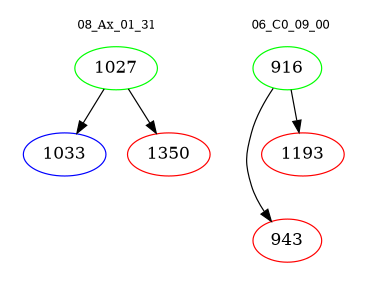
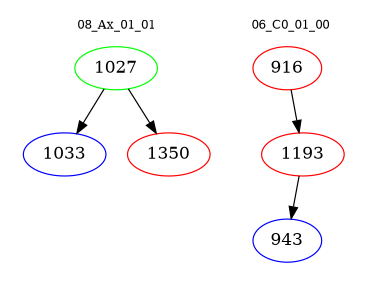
cluster "08_Ax_01_31": label "08_Ax_01_31" -> "08_Ax_01_01"
cluster "06_C0_09_00": label "06_C0_09_00" -> "06_C0_01_00"
node "916": color green -> red
edge "916" -> "943": now "1193" -> "943"
node "943": color red -> blue
